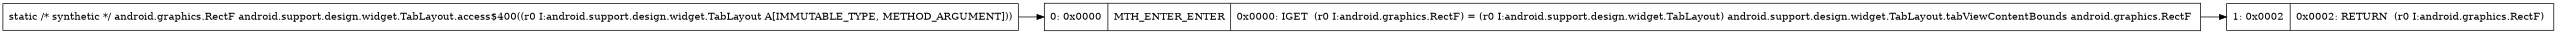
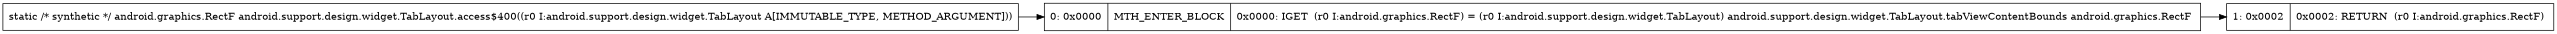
node "0: 0x0000": text "MTH_ENTER_ENTER" -> "MTH_ENTER_BLOCK"
